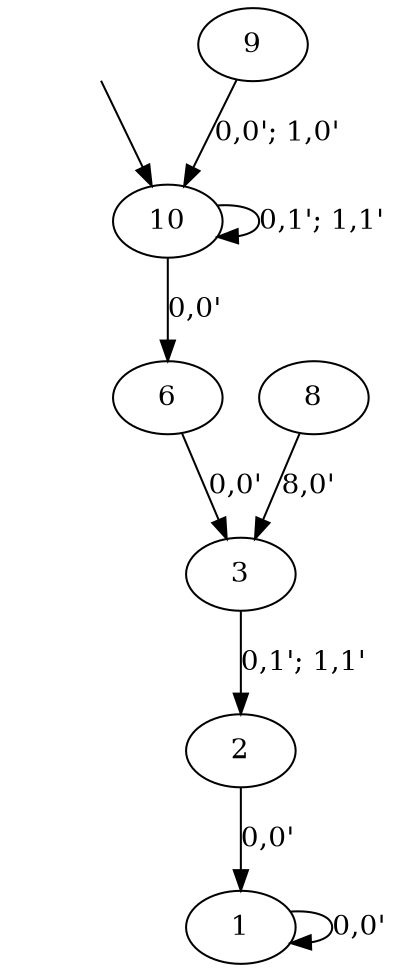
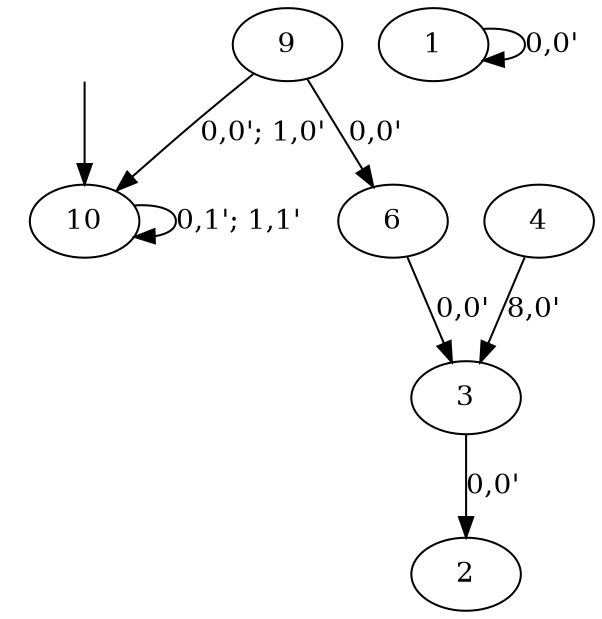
edge "10" -> "6": now "9" -> "6"
node "8": label "8" -> "4"
edge "3" -> "2": label "0,1'; 1,1'" -> "0,0'"
edge "2" -> "1": removed, label "0,0'"
